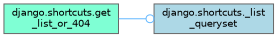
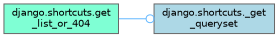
node "django.shortcuts._list _queryset": label "django.shortcuts._list _queryset" -> "django.shortcuts._get _queryset"
